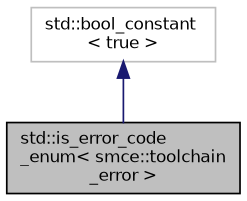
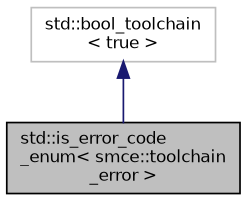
node "std::bool_constant < true >": label "std::bool_constant < true >" -> "std::bool_toolchain < true >"
